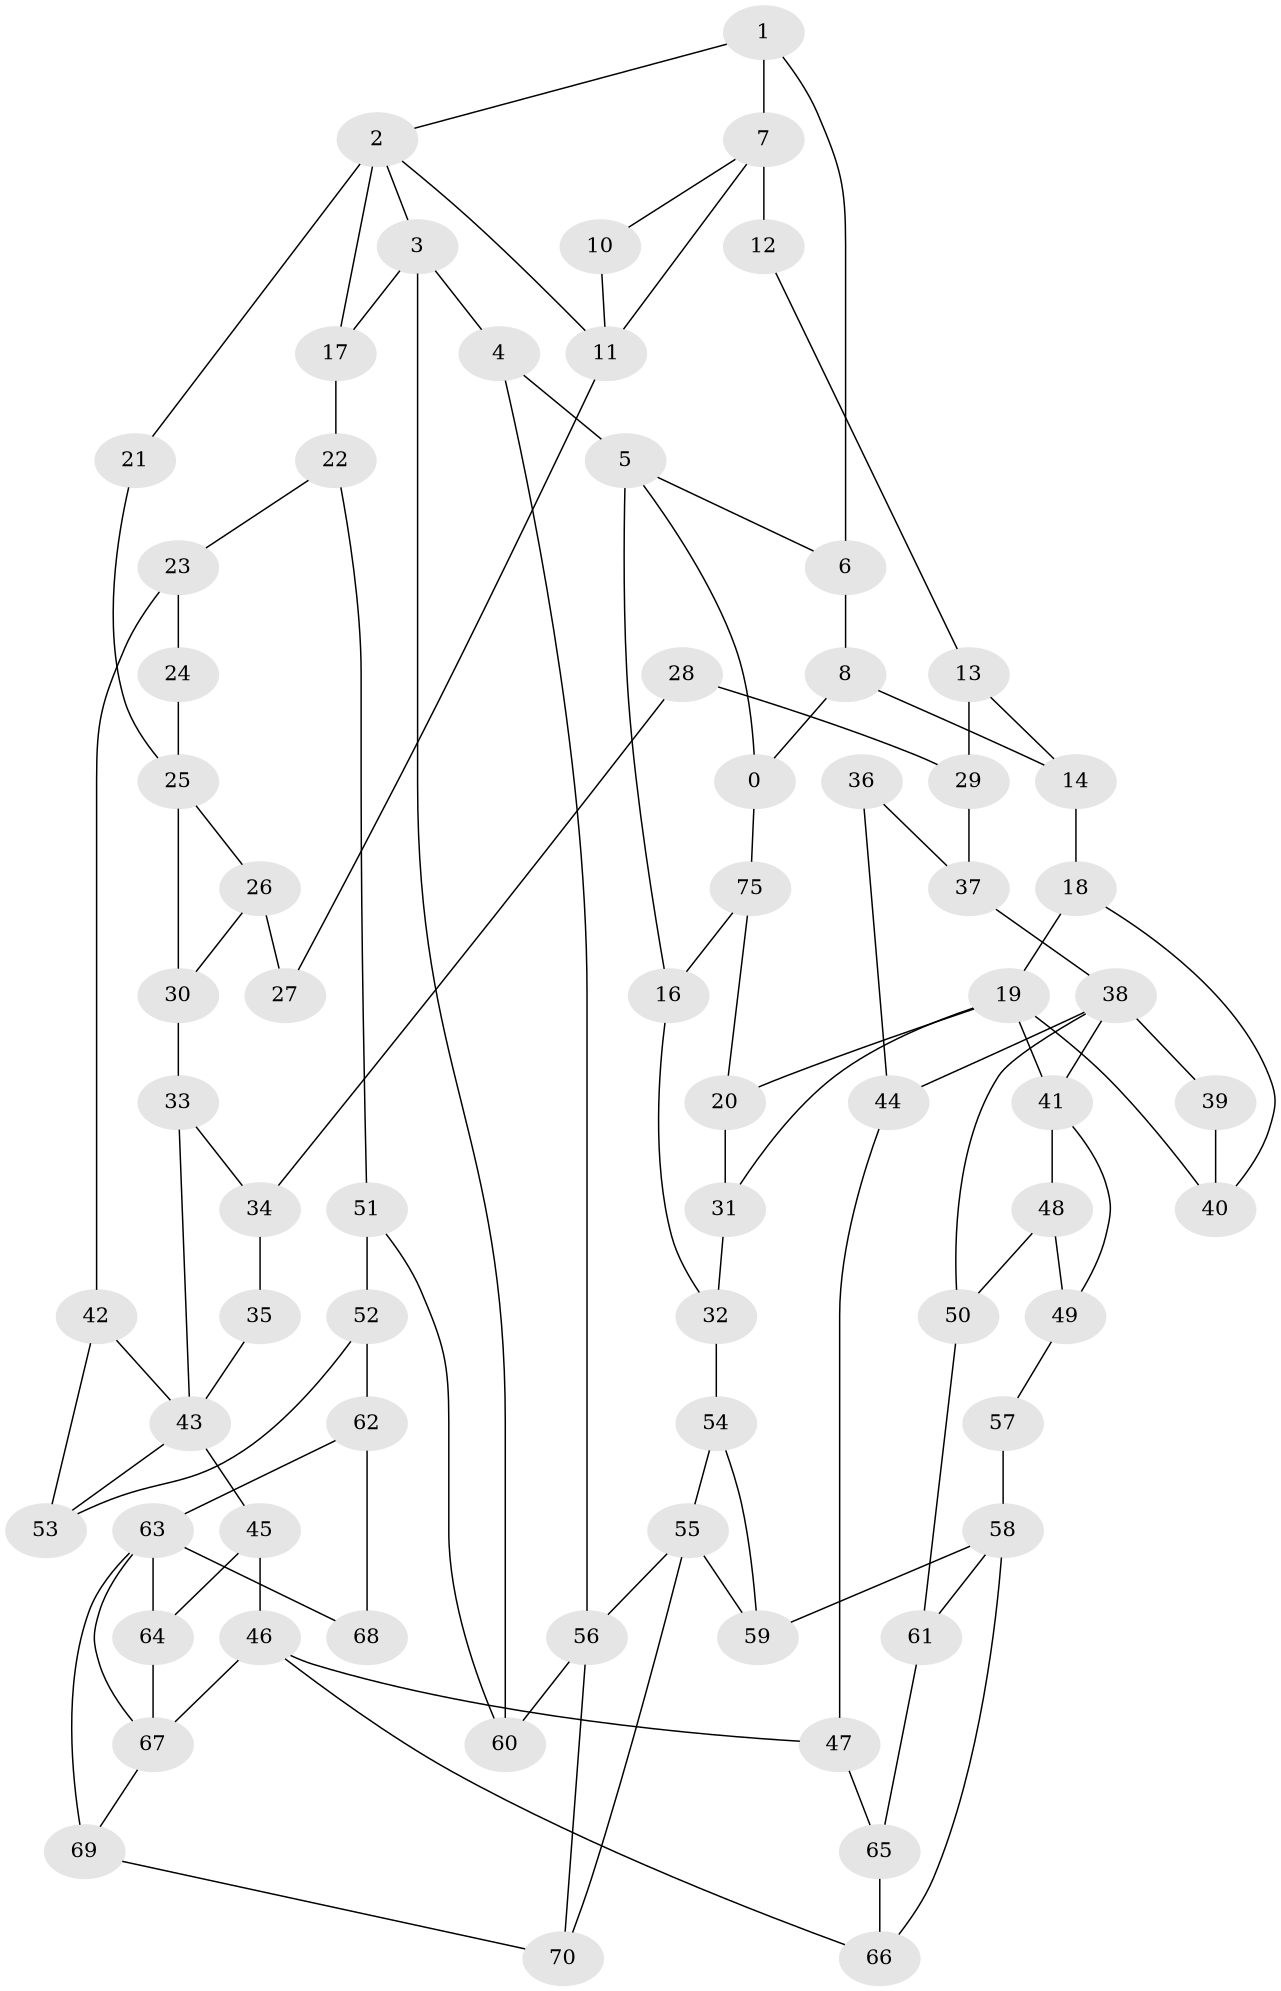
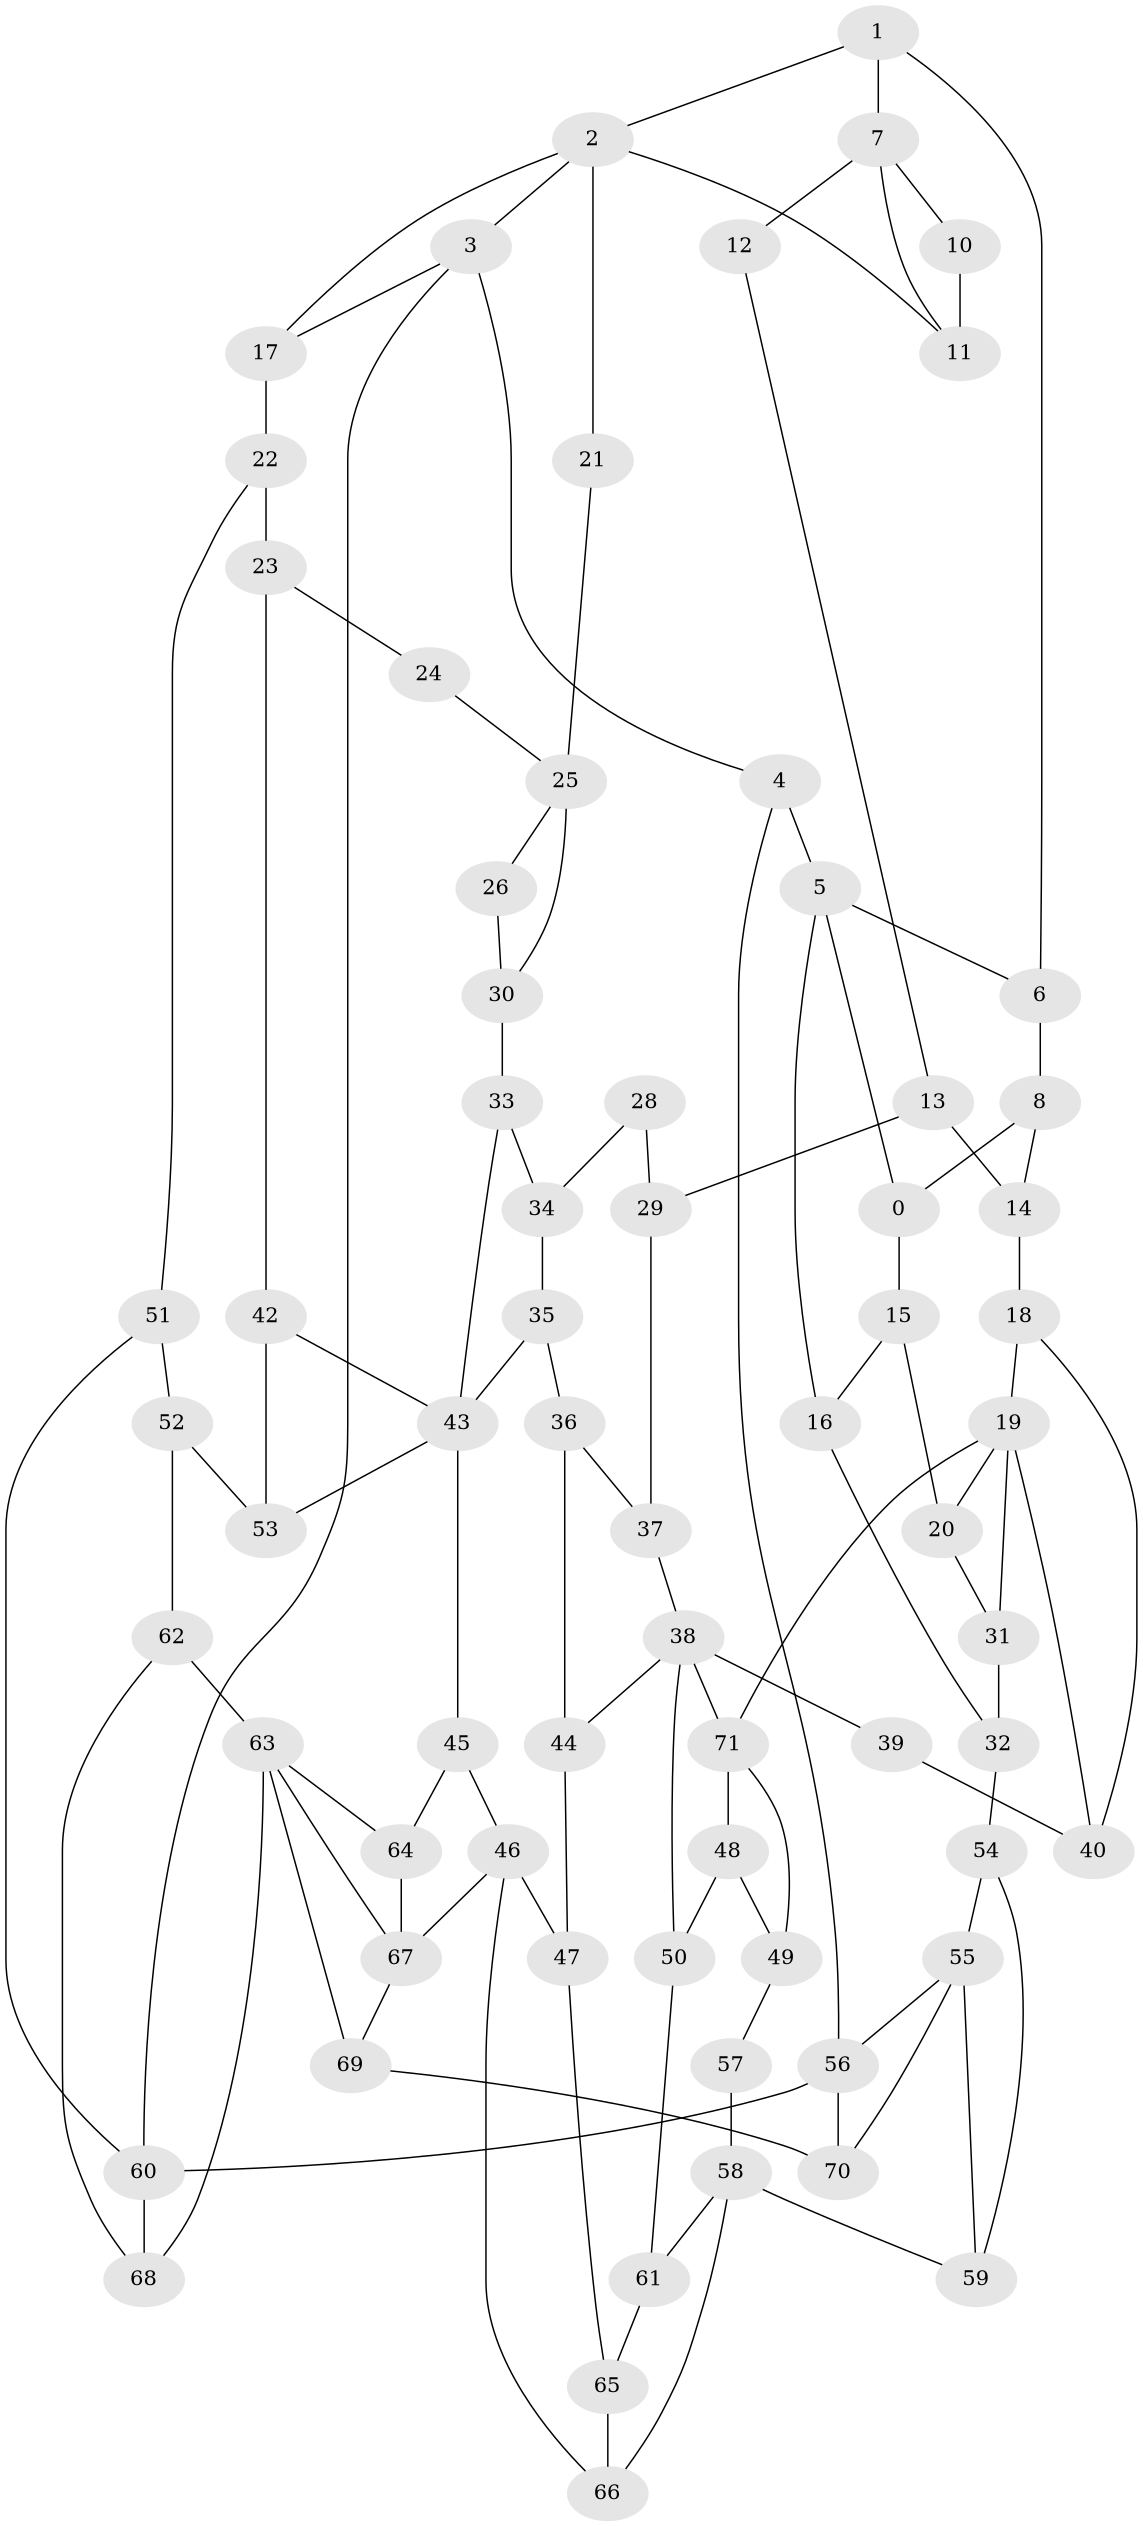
node "75": label "75" -> "15"
node "27": removed
node "41": label "41" -> "71"
edge "35" -- "36": added
edge "60" -- "68": added
